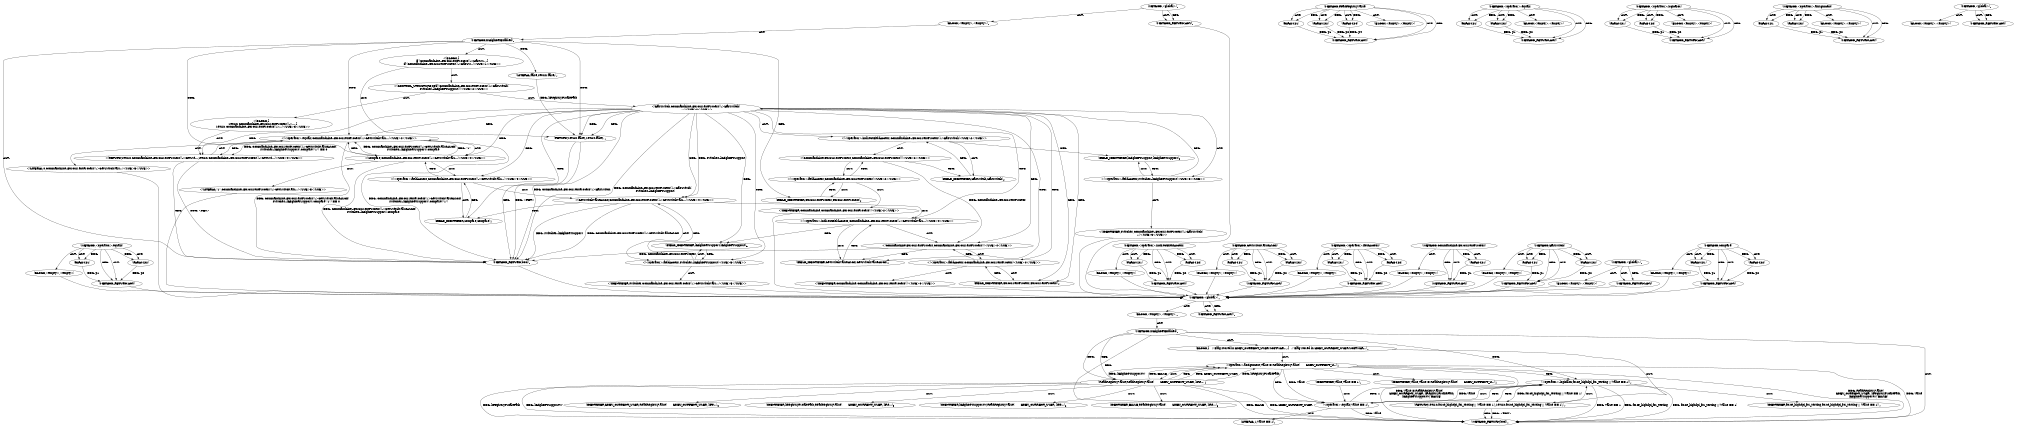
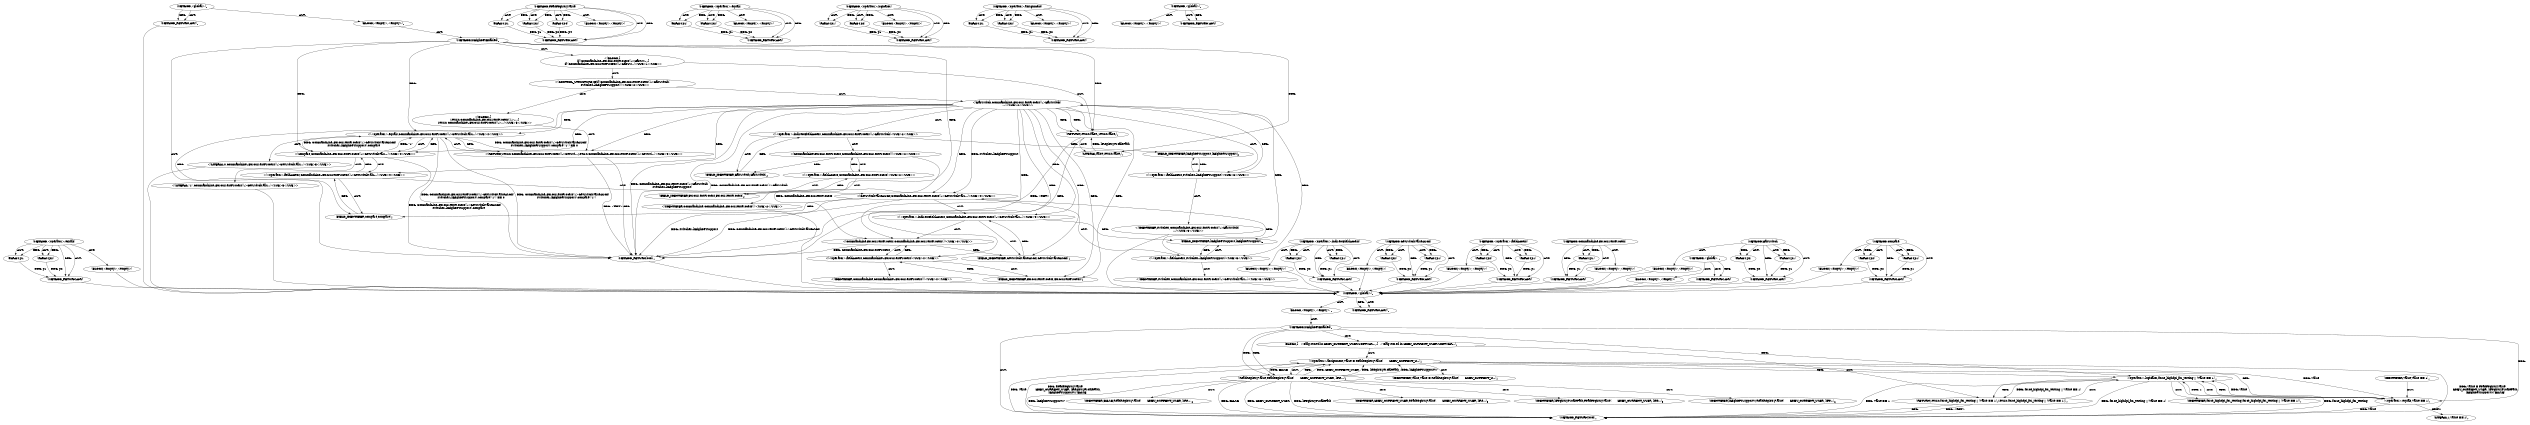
edge "(RETURN,return false;,return false;)" -> "(LITERAL,false,return false;)": added, label "AST:"
edge "(<operator>.equals,value == 1)" -> "(LITERAL,1,value == 1)": label "AST: " -> "HKEY: "
